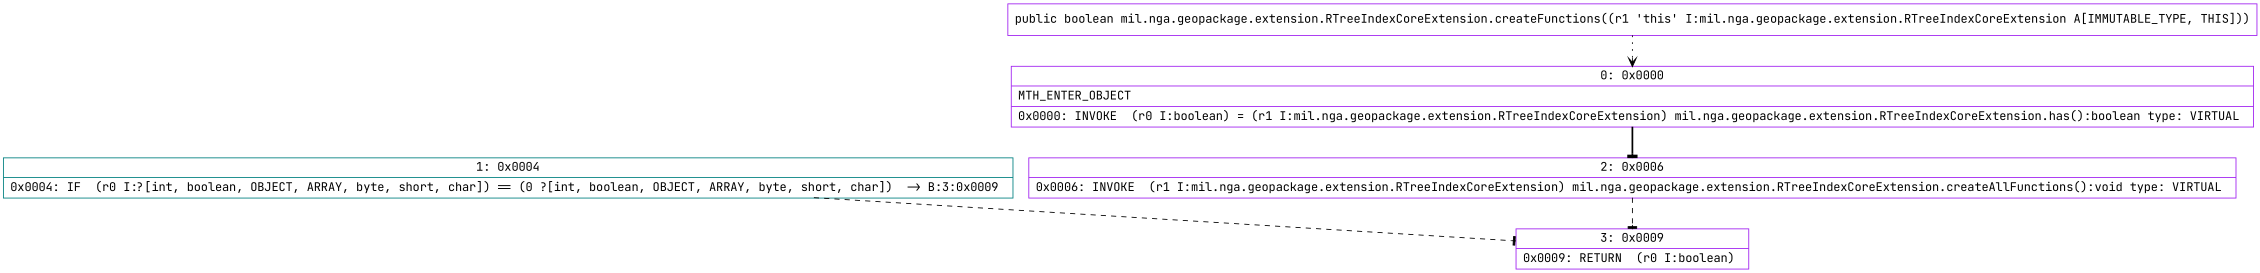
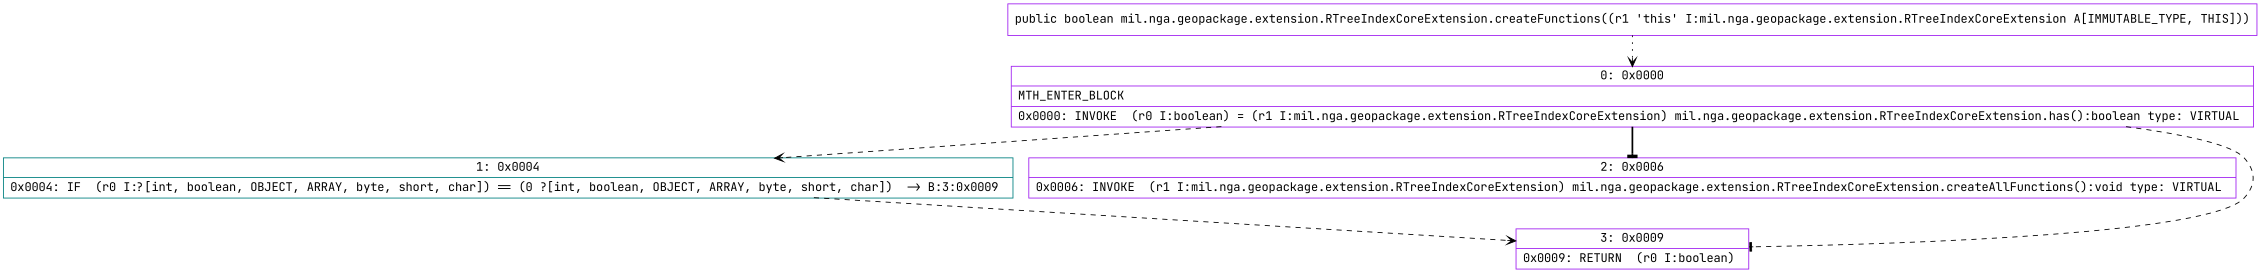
node "0: 0x0000": text "MTH_ENTER_OBJECT" -> "MTH_ENTER_BLOCK"
edge "0: 0x0000" -> "1: 0x0004": added
edge "2: 0x0006" -> "3: 0x0009": now "0: 0x0000" -> "3: 0x0009"
edge "1: 0x0004" -> "3: 0x0009": arrowhead tee -> vee
